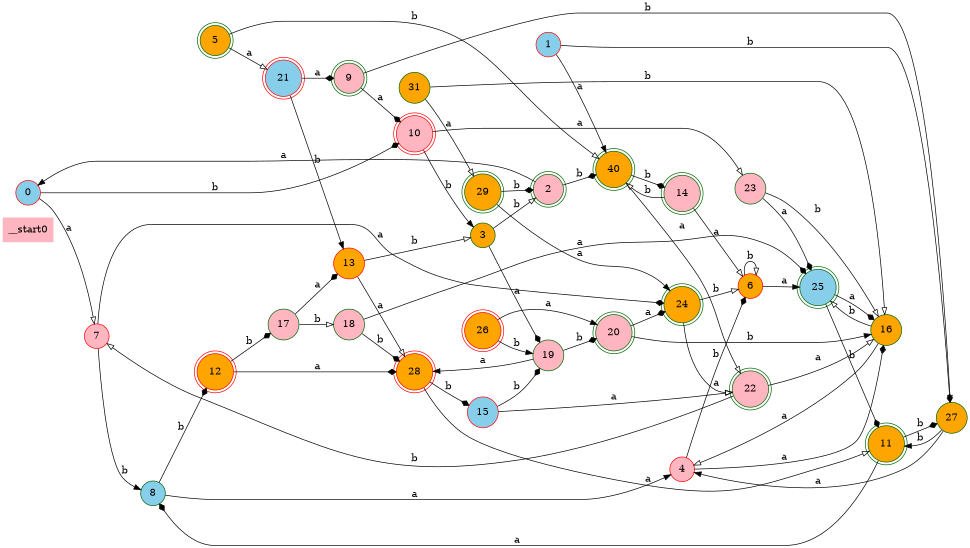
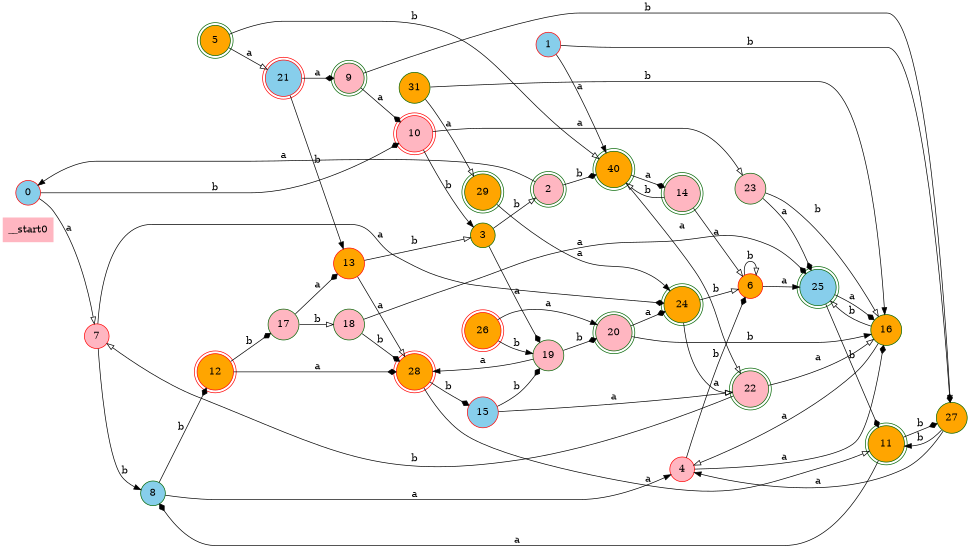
edge "31" -> "16": arrowhead onormal -> normal
edge "40" -> "14": label "b" -> "a"
edge "29" -> "2": removed, label "b"
